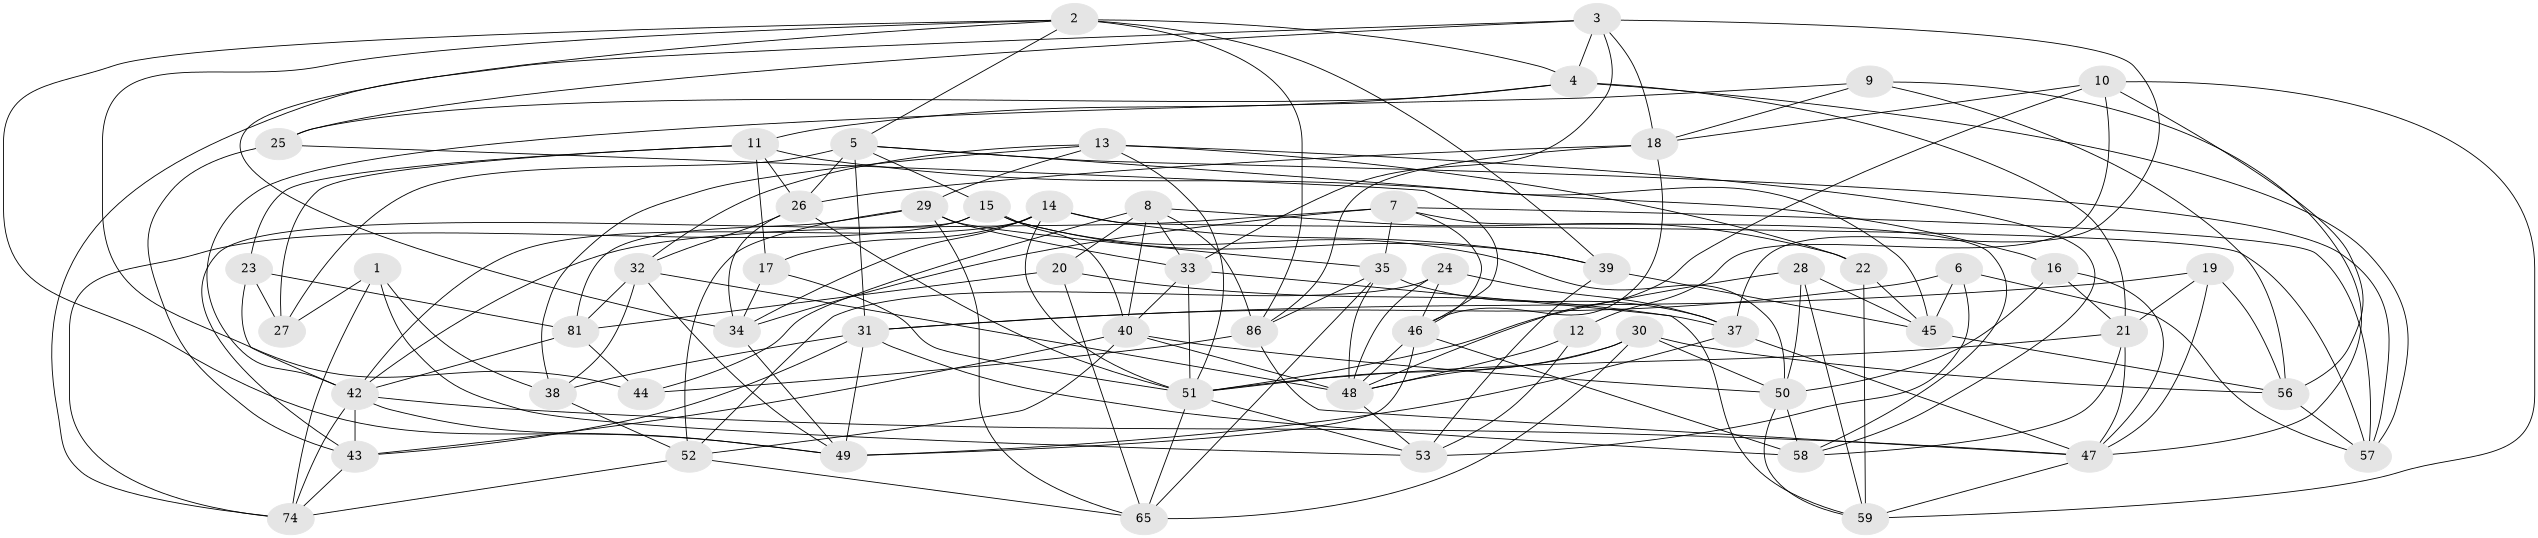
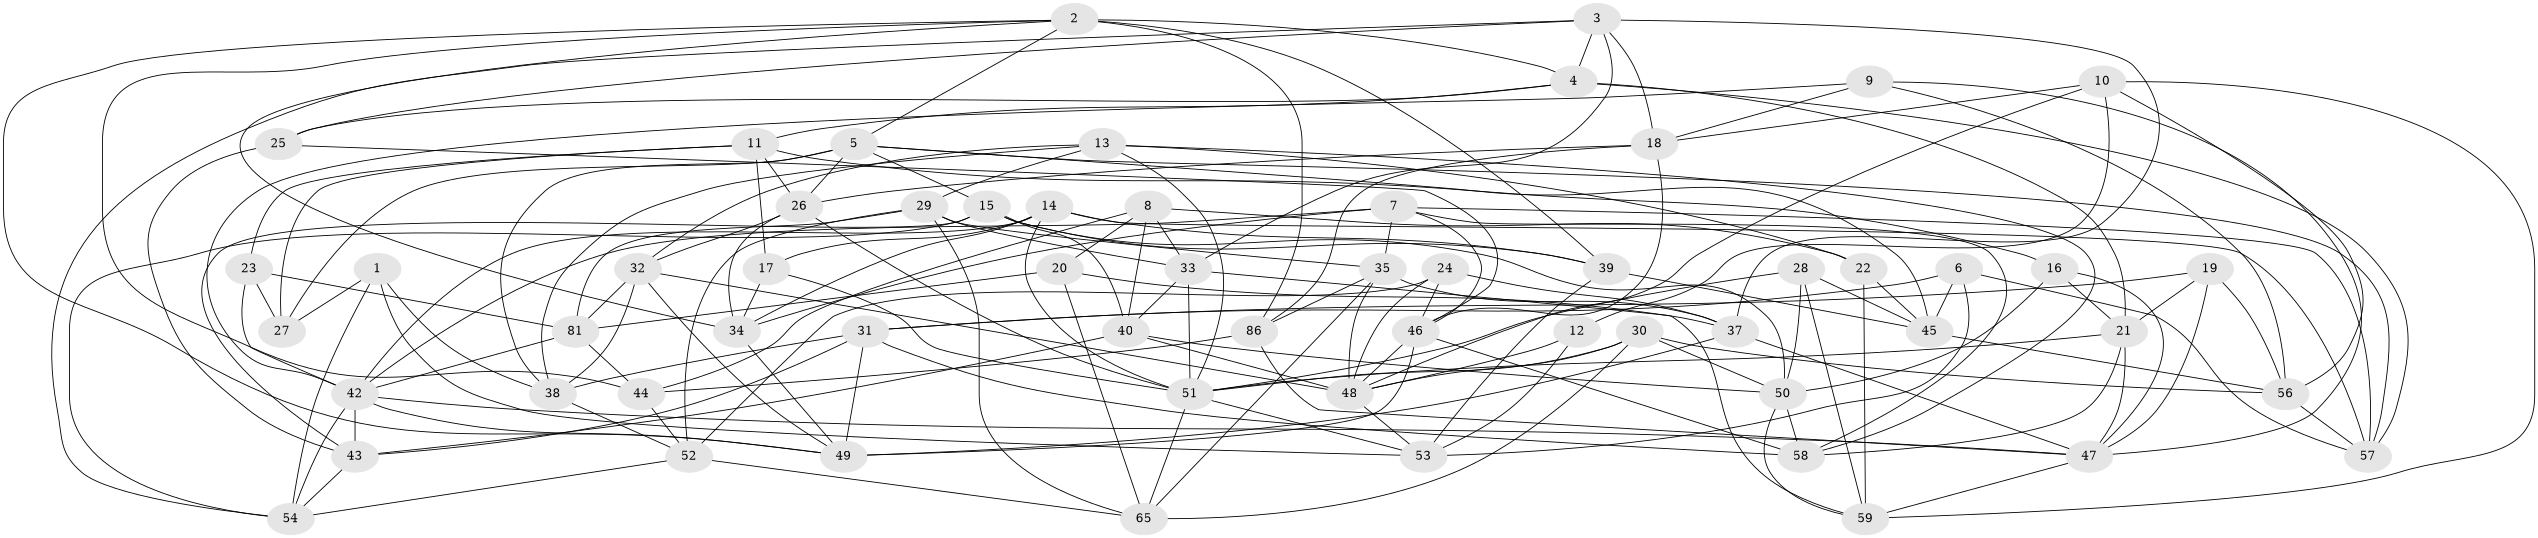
edge "5" -- "31": now "5" -- "38"
edge "8" -- "86": removed
edge "40" -- "52": now "44" -- "52"
node "74": label "74" -> "54"
